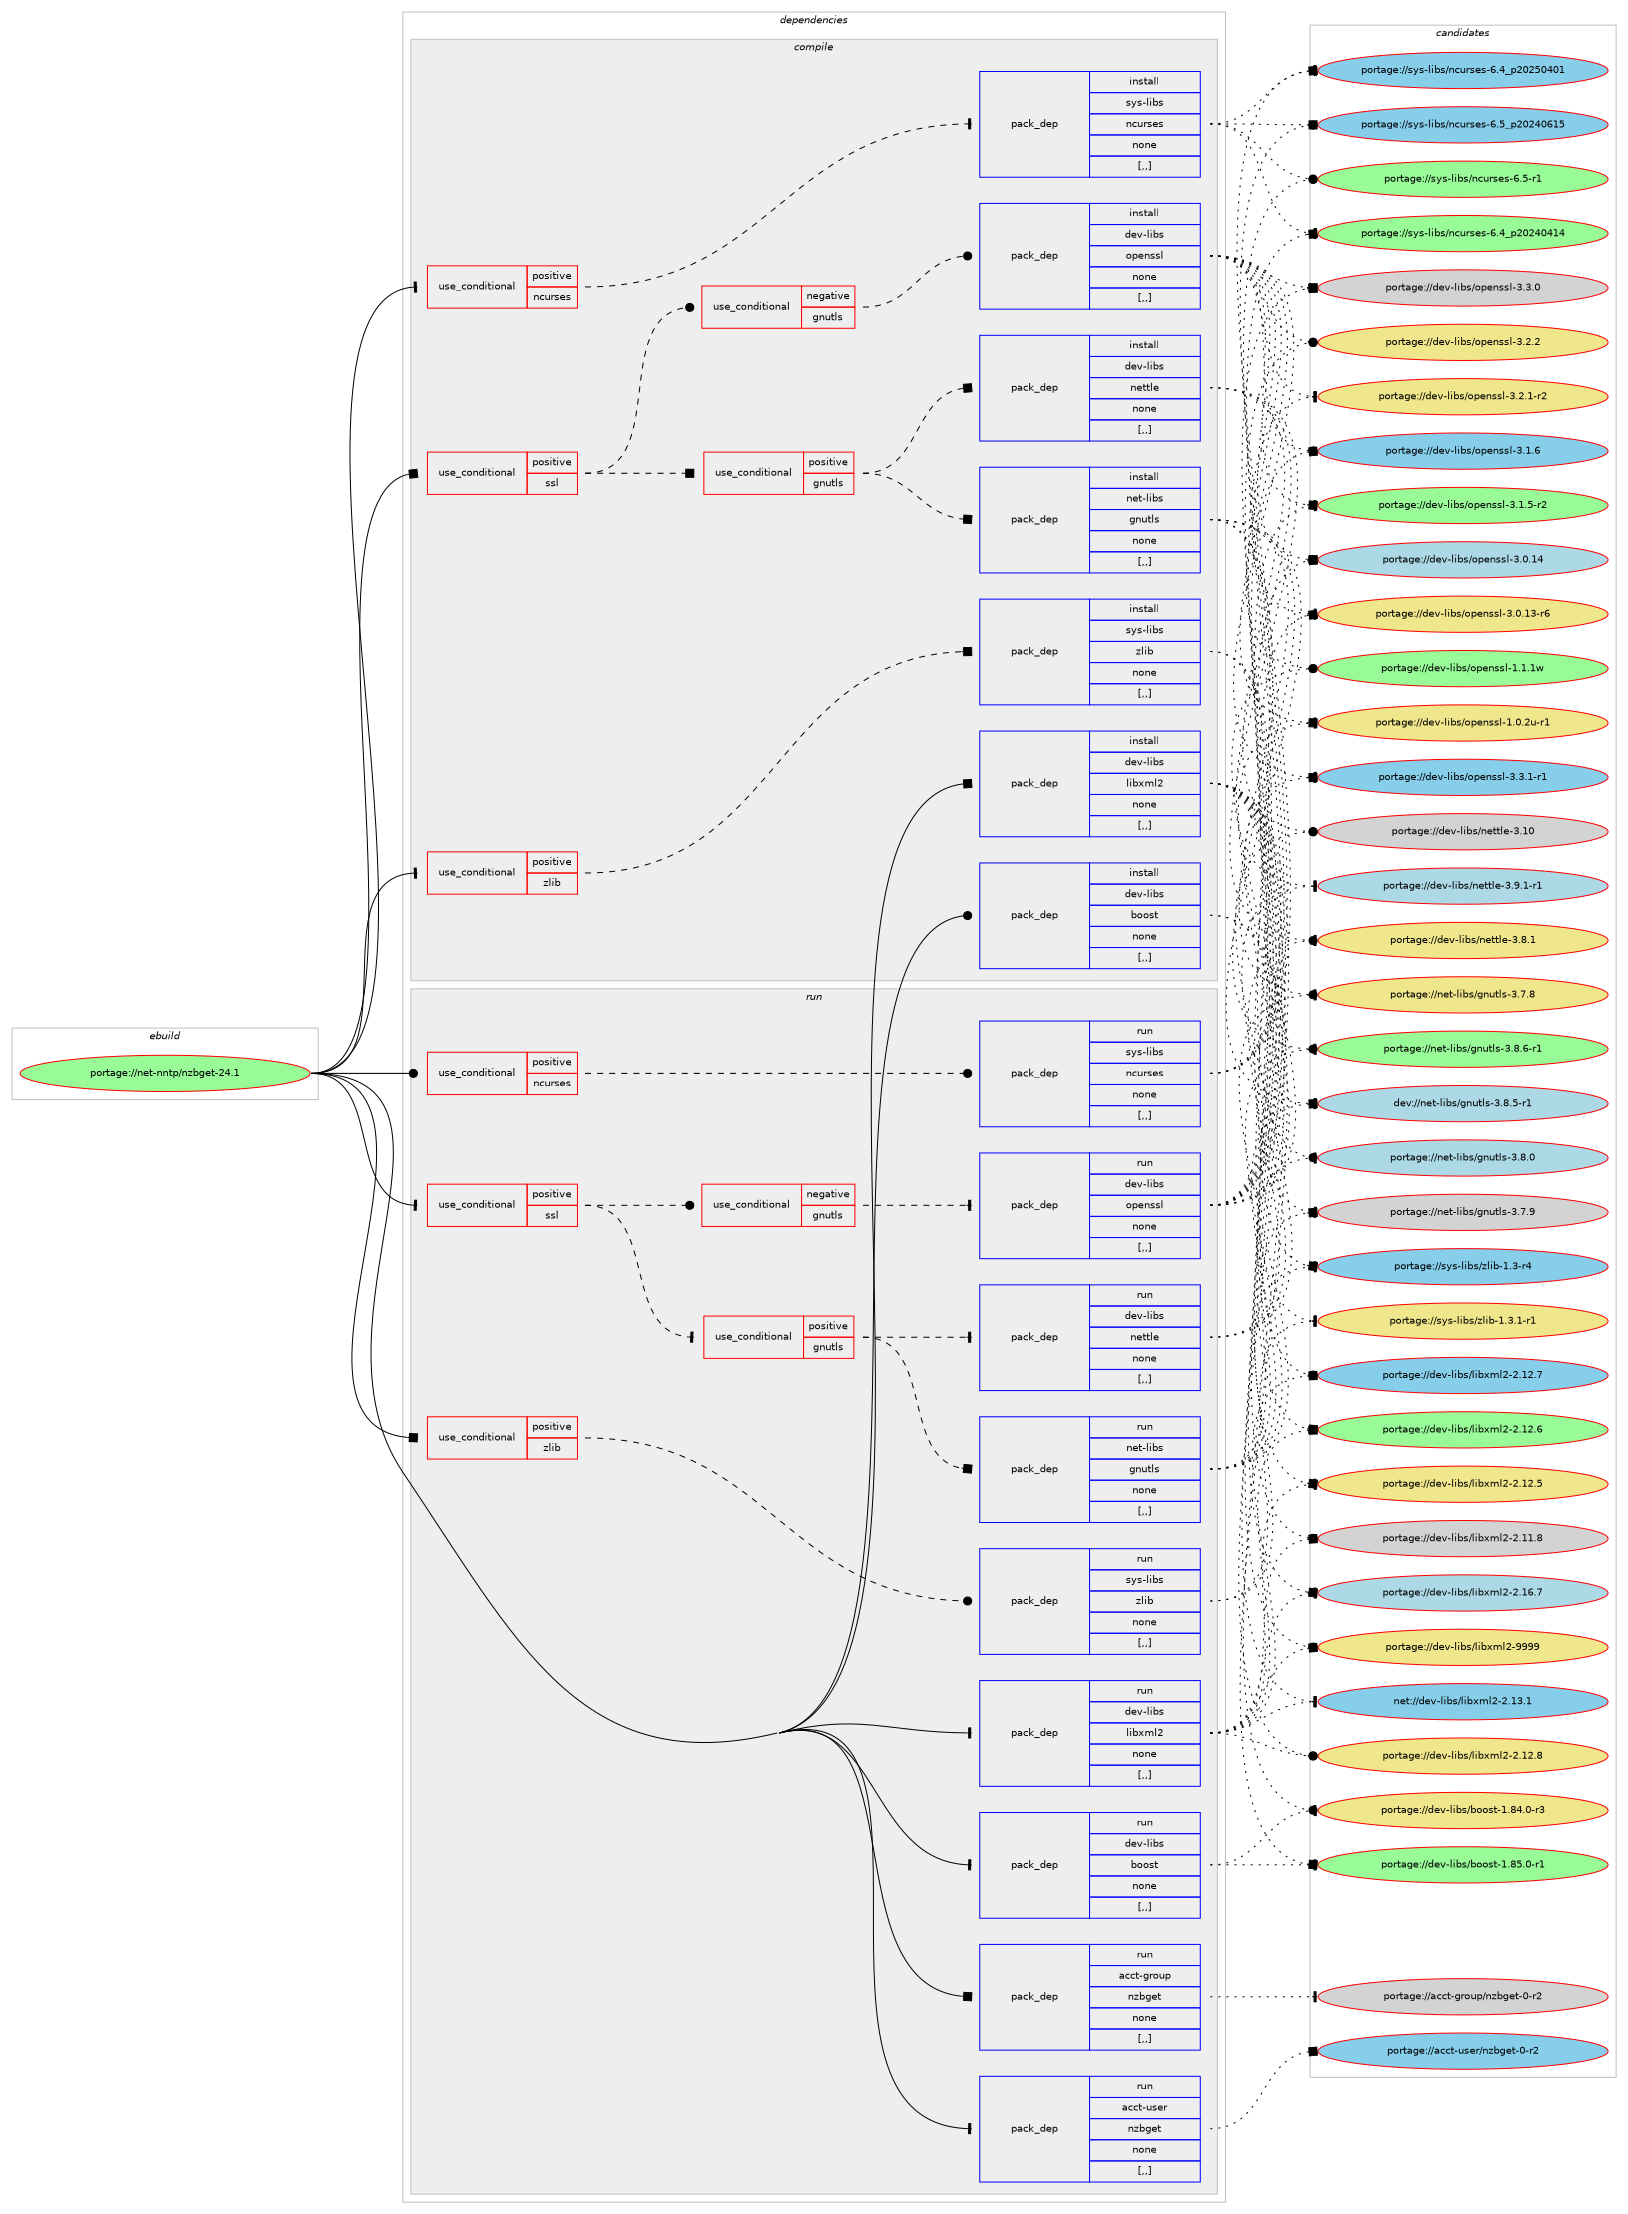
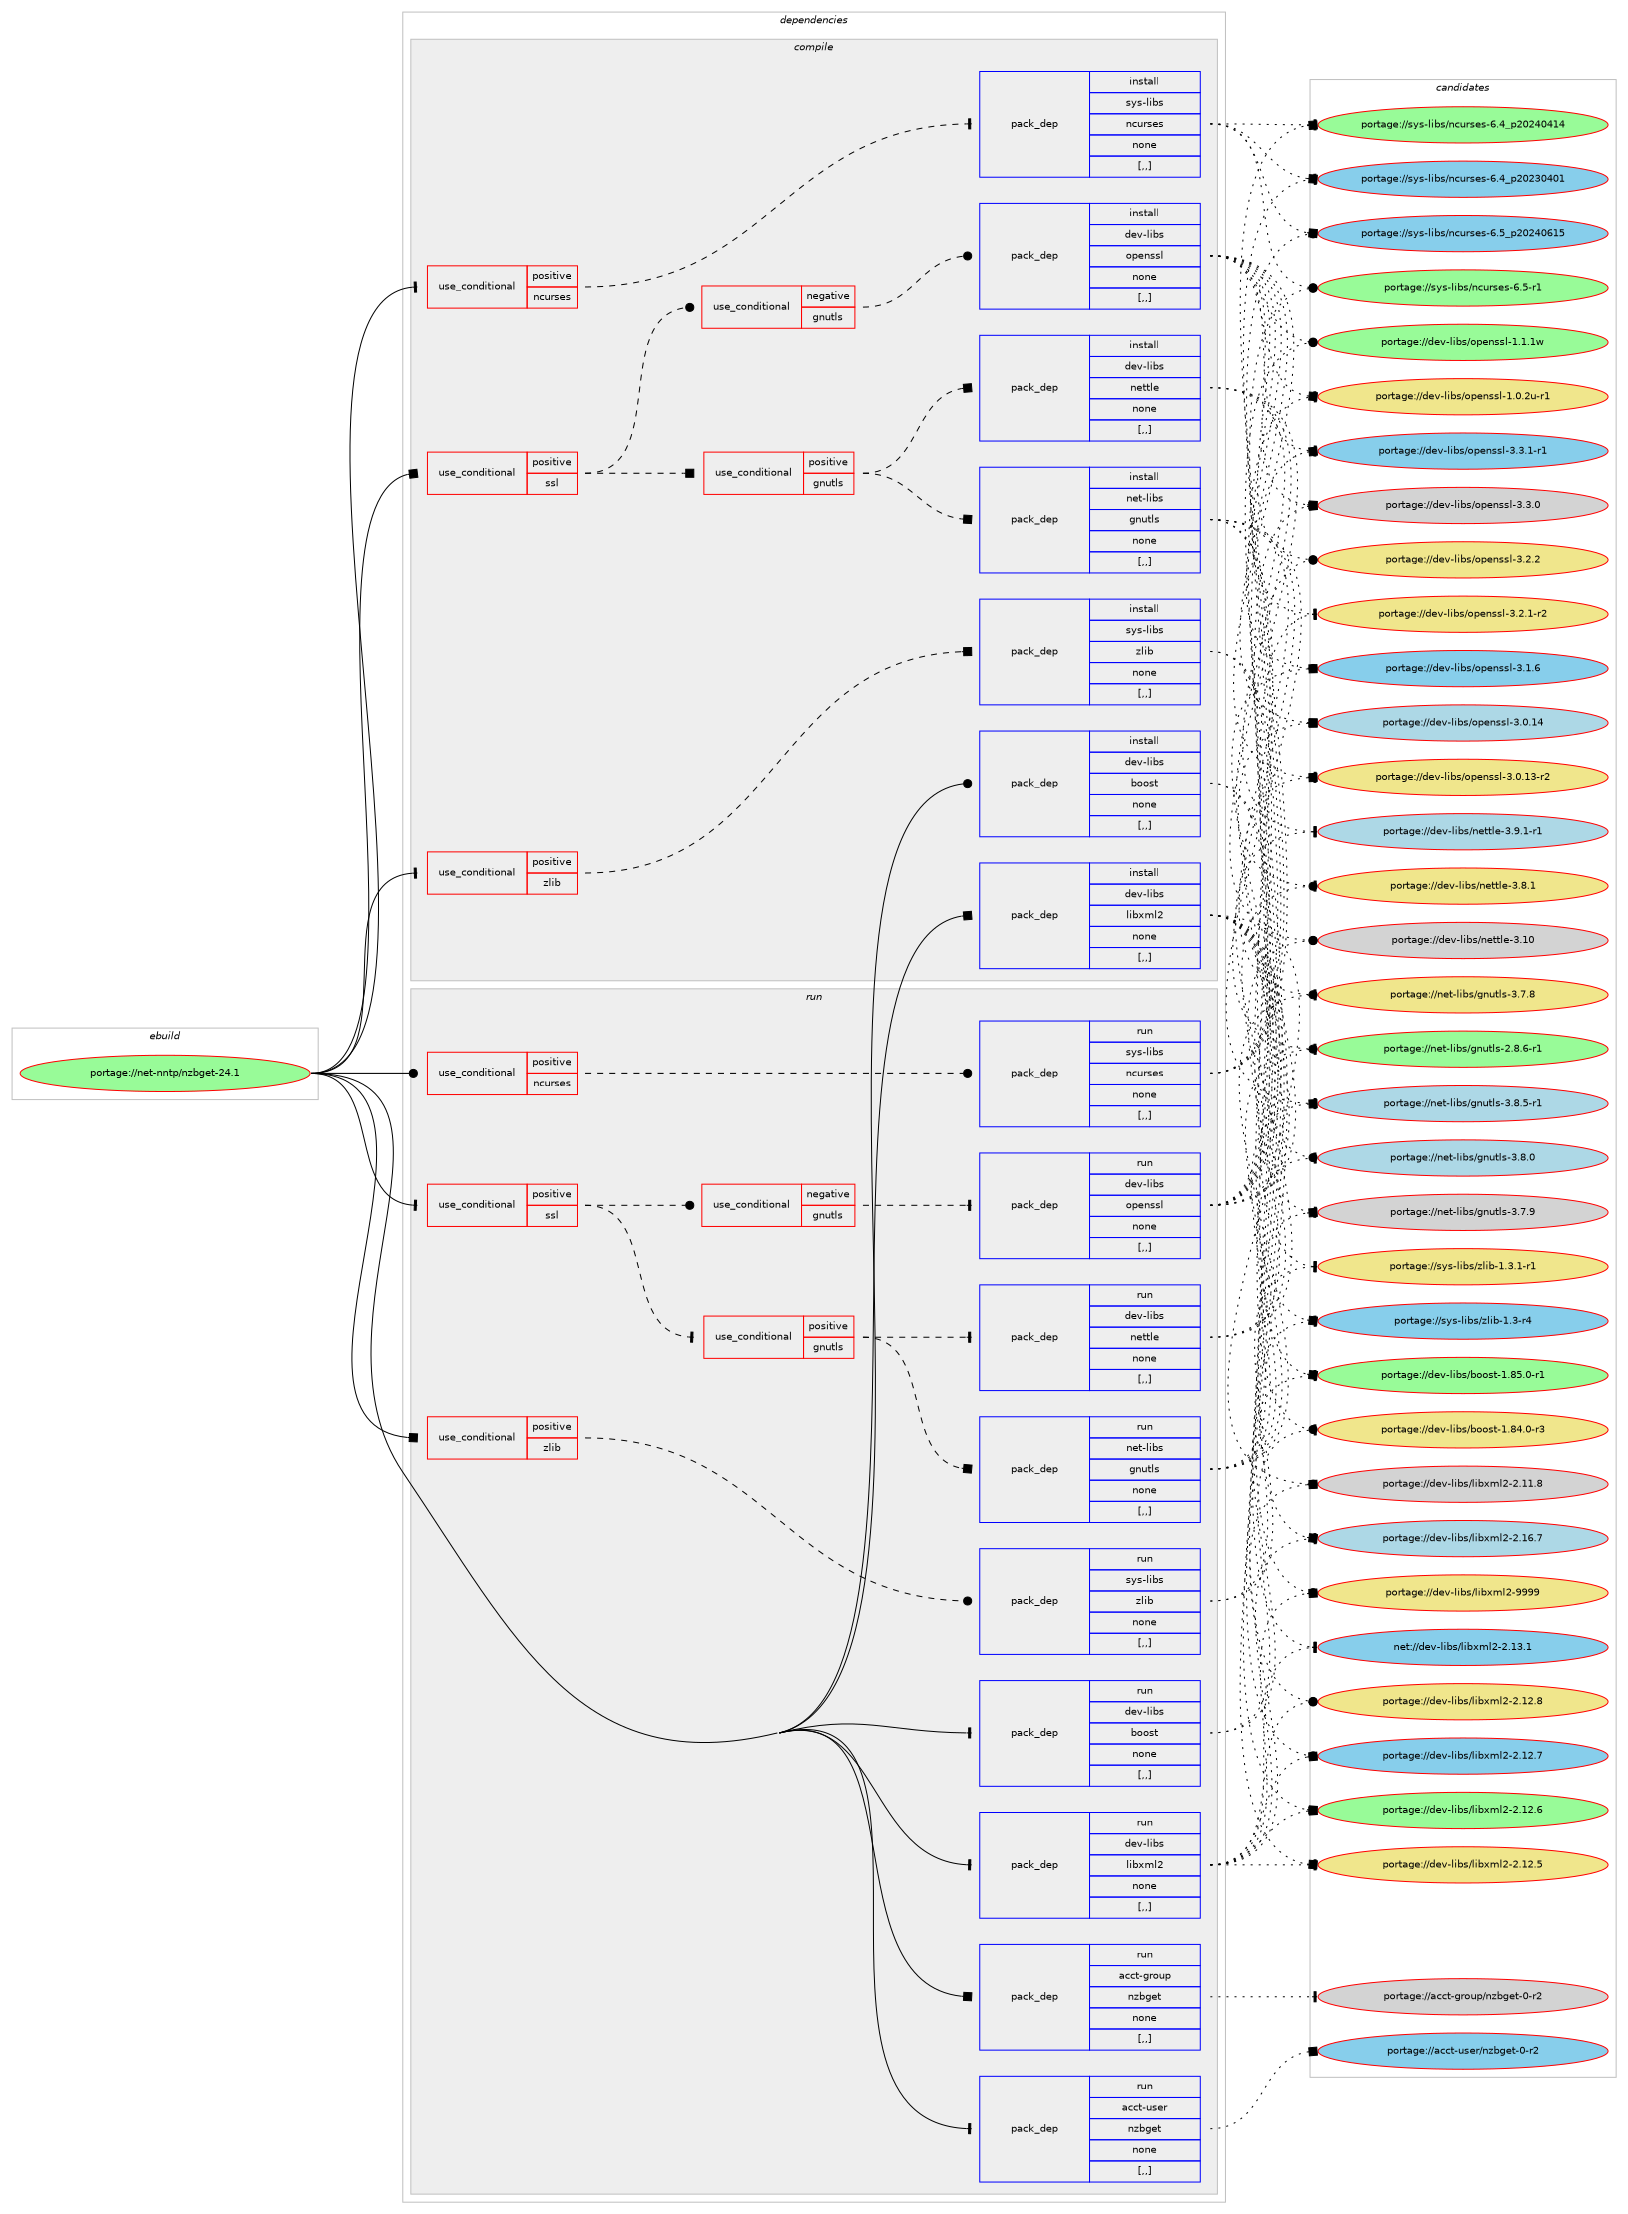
node "portage://sys-libs/ncurses-6.4_p20250401": label "portage://sys-libs/ncurses-6.4_p20250401" -> "portage://sys-libs/ncurses-6.4_p20230401"
node "portage://dev-libs/openssl-3.1.5-r2": removed
node "portage://dev-libs/openssl-3.0.13-r6": label "portage://dev-libs/openssl-3.0.13-r6" -> "portage://dev-libs/openssl-3.0.13-r2"
node "portage://net-libs/gnutls-3.8.6-r1": label "portage://net-libs/gnutls-3.8.6-r1" -> "portage://net-libs/gnutls-2.8.6-r1"
node "dev://net-libs/gnutls-3.8.5-r1": label "dev://net-libs/gnutls-3.8.5-r1" -> "portage://net-libs/gnutls-3.8.5-r1"
